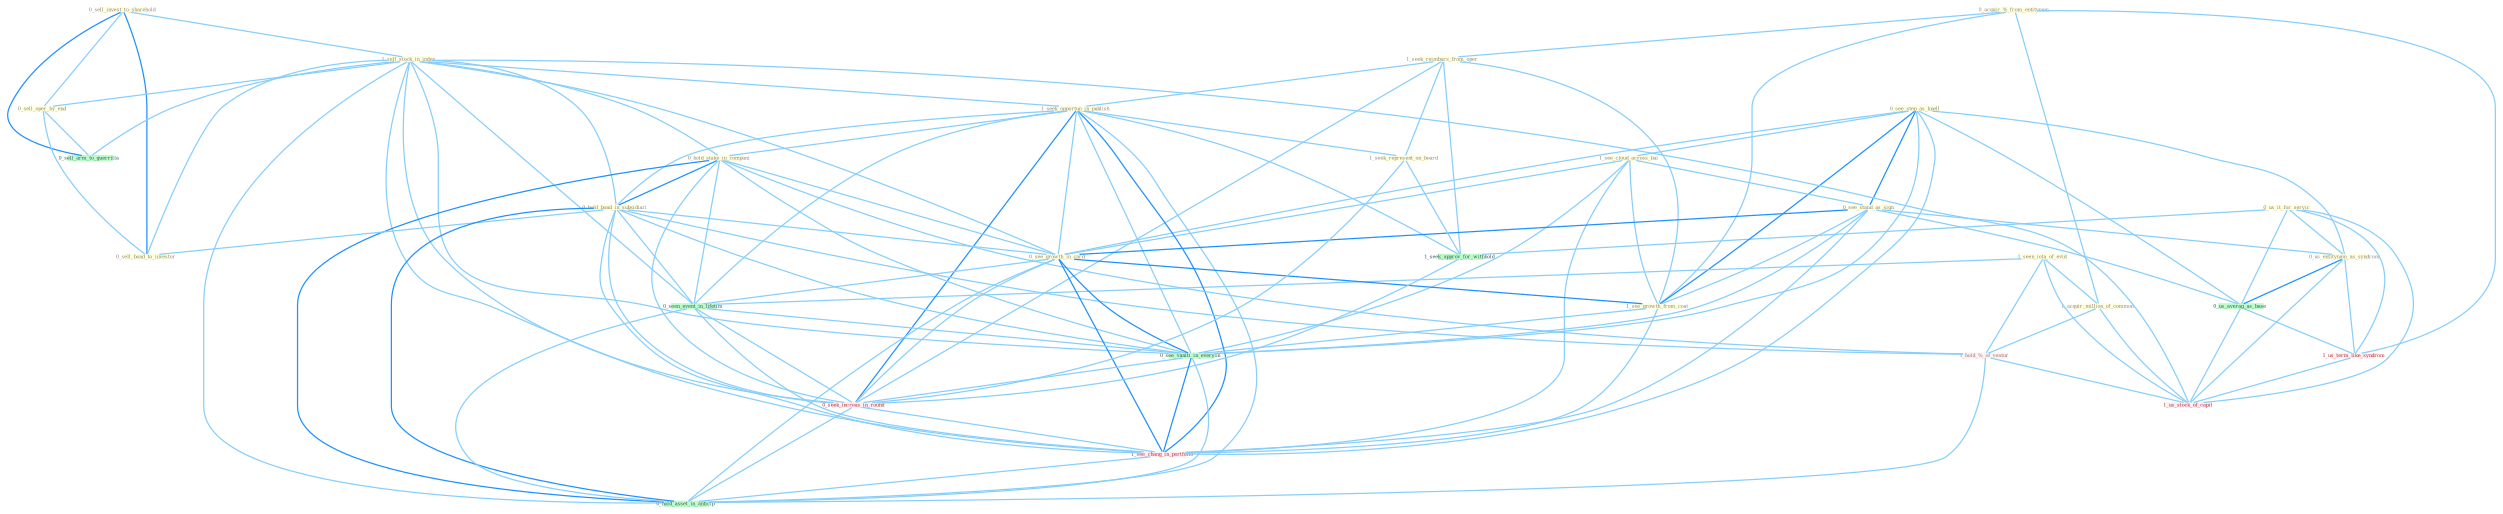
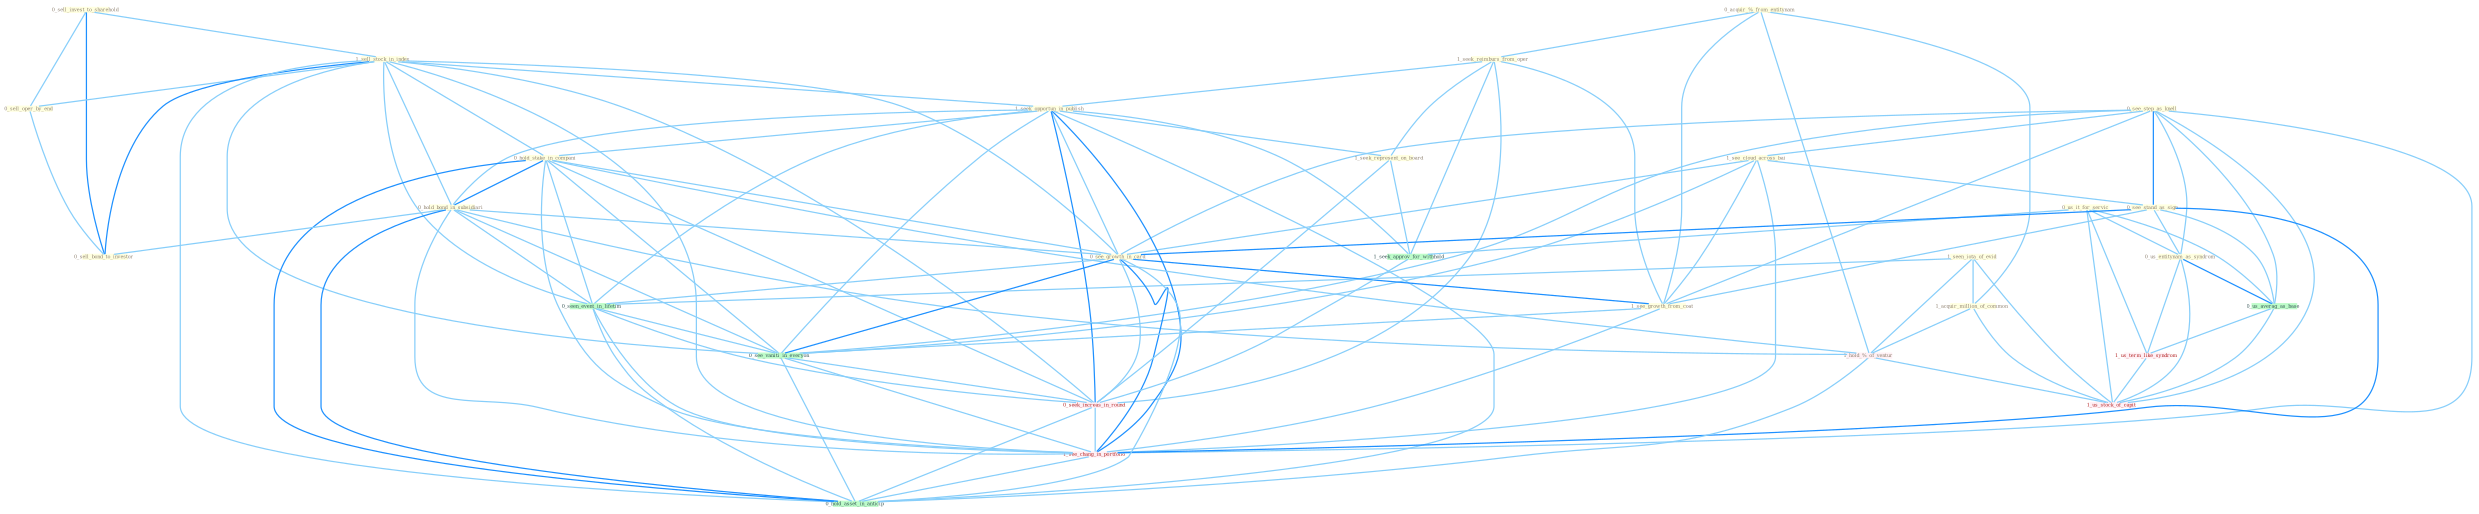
edge "0_acquir_%_from_entitynam" -- "1_us_term_like_syndrom": now "0_acquir_%_from_entitynam" -- "1_hold_%_of_ventur"
edge "1_sell_stock_in_index" -- "0_sell_bond_to_investor": color #87cefa -> #1e90ff
edge "1_sell_stock_in_index" -- "1_us_stock_of_capit": now "0_see_step_as_knell" -- "1_us_stock_of_capit"
node "0_sell_arm_to_guerrilla": removed
edge "0_see_step_as_knell" -- "1_see_growth_from_coat": color #1e90ff -> #87cefa
edge "0_see_stand_as_sign" -- "0_see_vaniti_in_everyon": removed
edge "0_hold_bond_in_subsidiari" -- "0_seek_increas_in_round": removed
edge "0_hold_stake_in_compani" -- "1_see_chang_in_portfolio": added
edge "0_see_stand_as_sign" -- "1_see_chang_in_portfolio": color #87cefa -> #1e90ff
edge "0_see_vaniti_in_everyon" -- "1_see_chang_in_portfolio": color #1e90ff -> #87cefa
